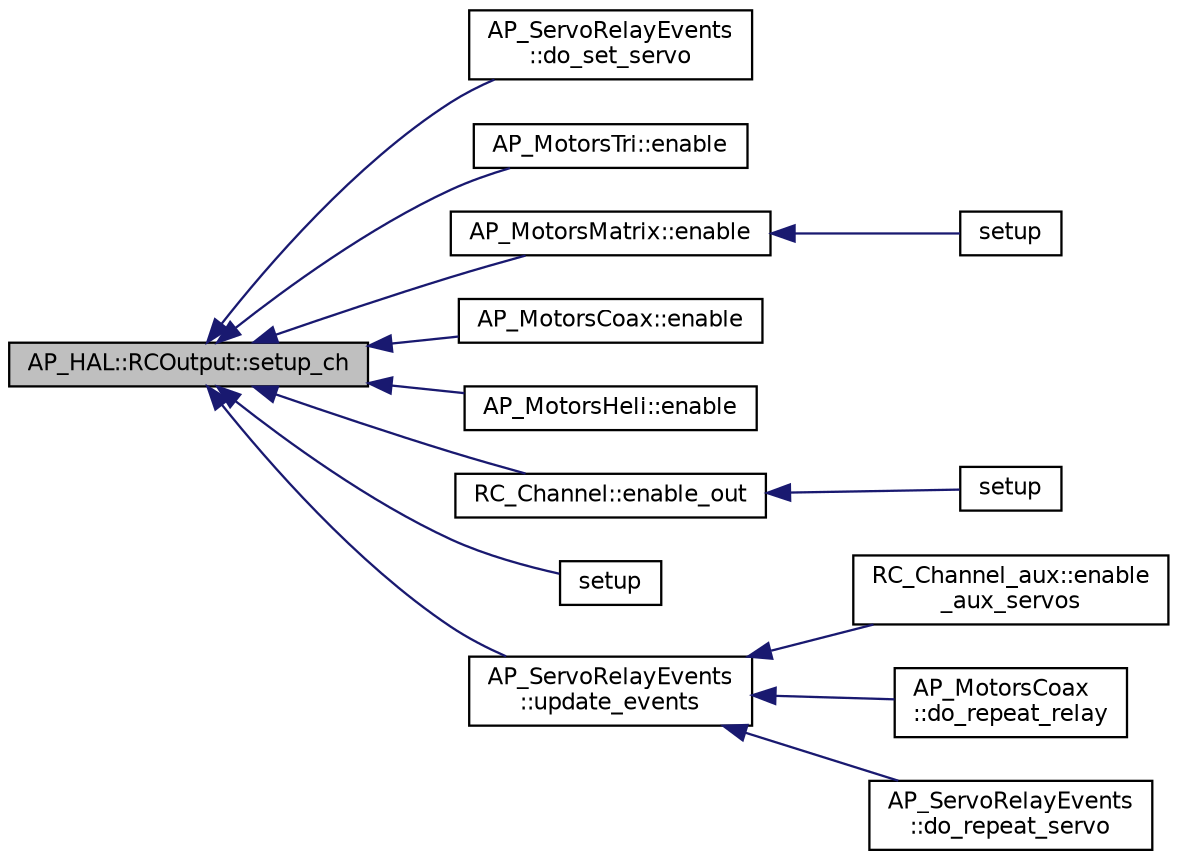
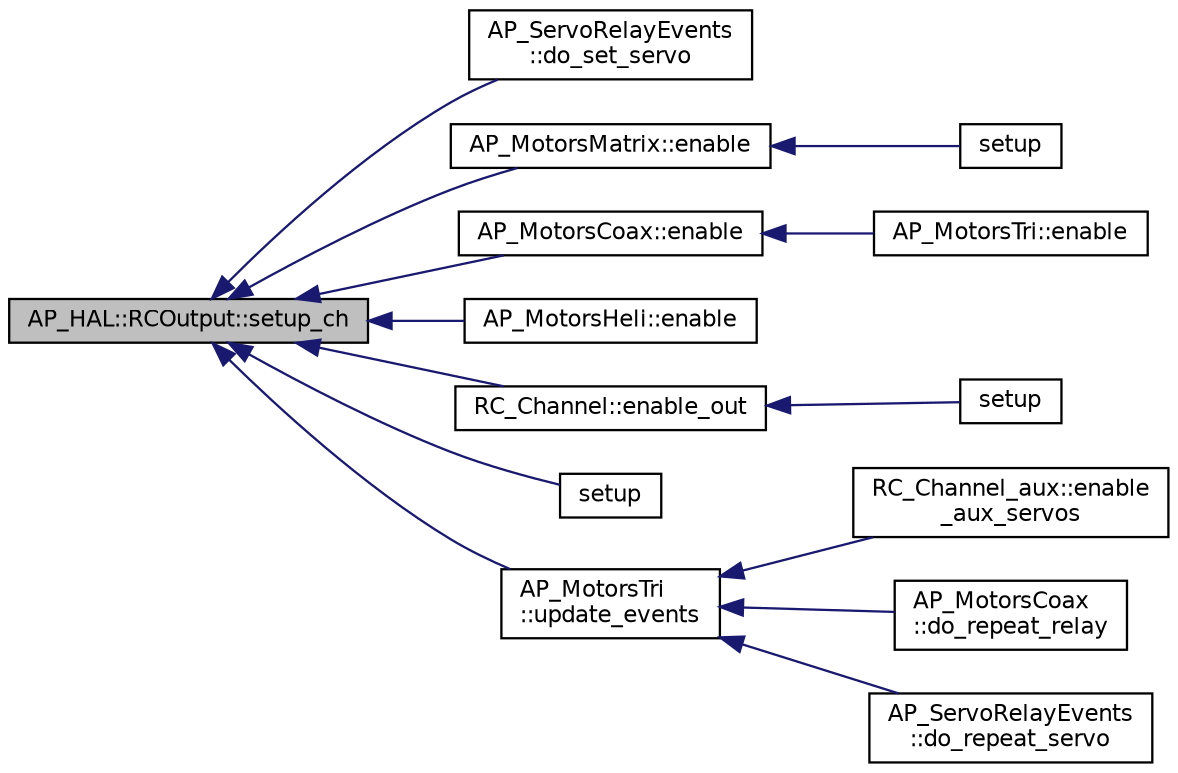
edge "AP_MotorsTri::enable" -> "AP_HAL::RCOutput::setup_ch": now "AP_MotorsTri::enable" -> "AP_MotorsCoax::enable"
node "AP_ServoRelayEvents ::update_events": label "AP_ServoRelayEvents ::update_events" -> "AP_MotorsTri ::update_events"
